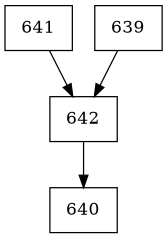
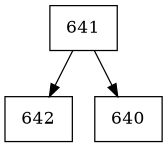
node "639": removed
edge "642" -> "640": now "641" -> "640"
